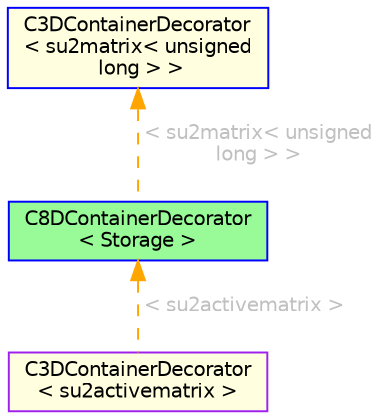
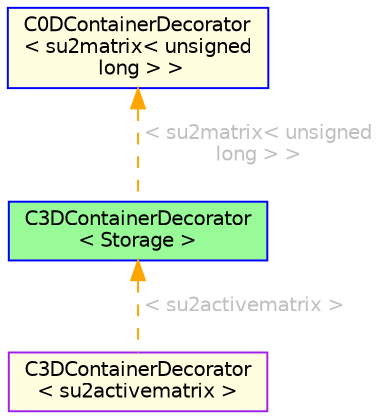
node "C3DContainerDecorator < su2matrix< unsigned long > >": label "C3DContainerDecorator < su2matrix< unsigned long > >" -> "C0DContainerDecorator < su2matrix< unsigned long > >"
node "C8DContainerDecorator < Storage >": label "C8DContainerDecorator < Storage >" -> "C3DContainerDecorator < Storage >"
